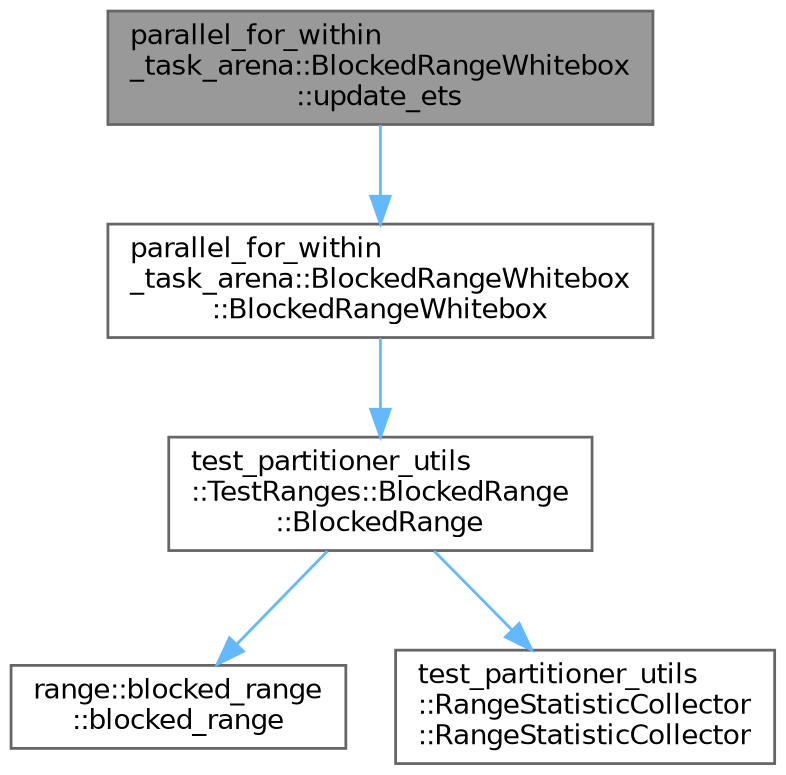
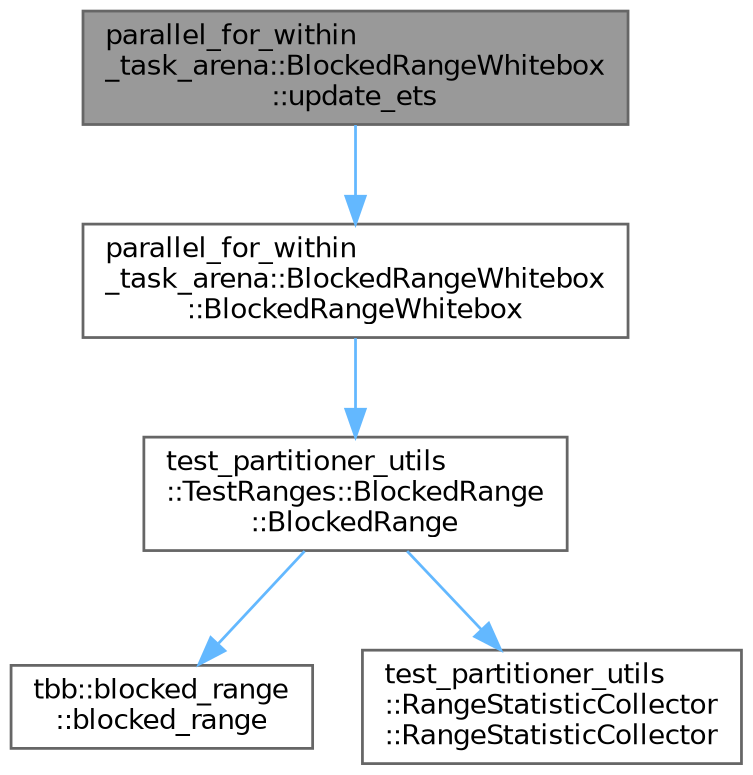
node "range::blocked_range ::blocked_range": label "range::blocked_range ::blocked_range" -> "tbb::blocked_range ::blocked_range"
